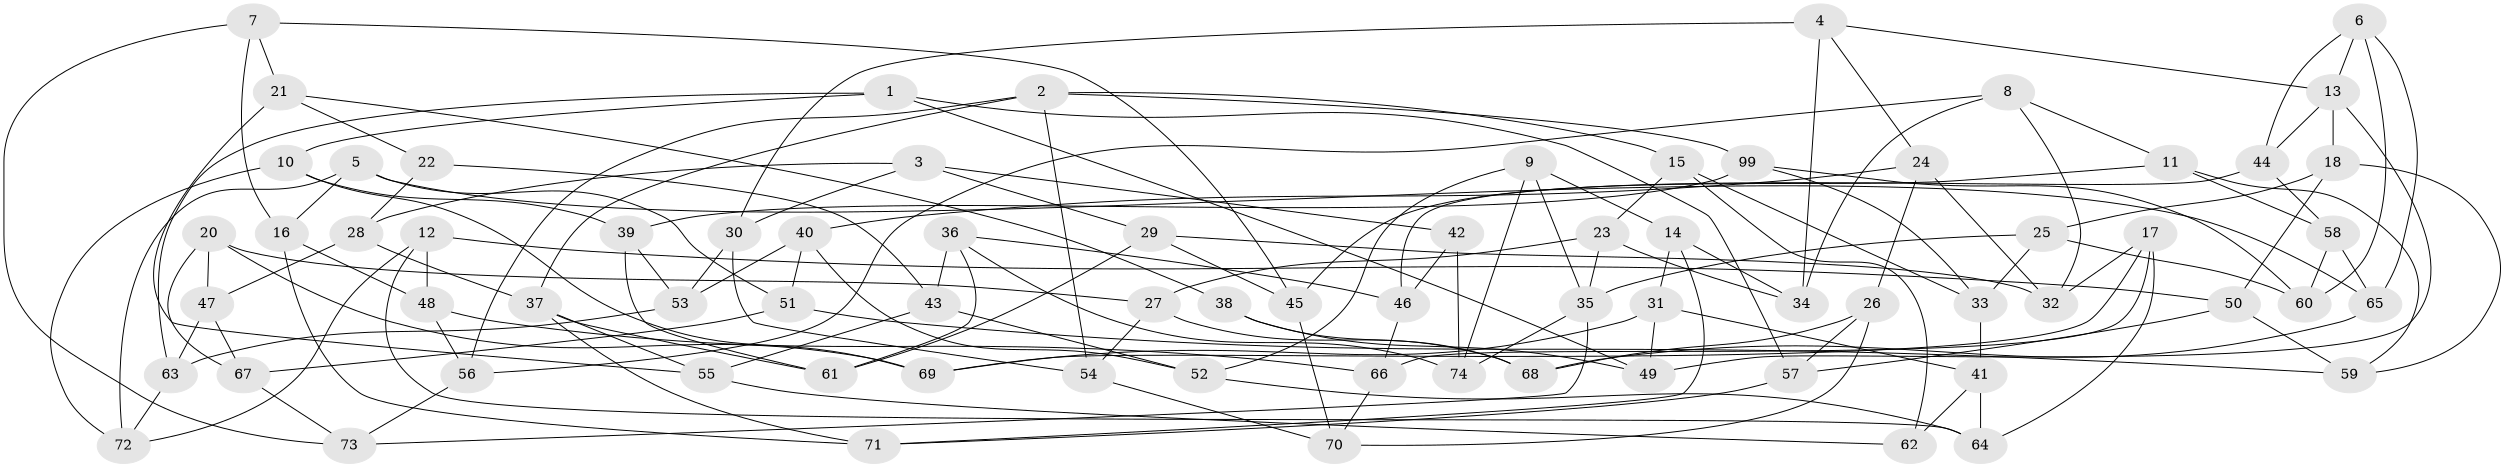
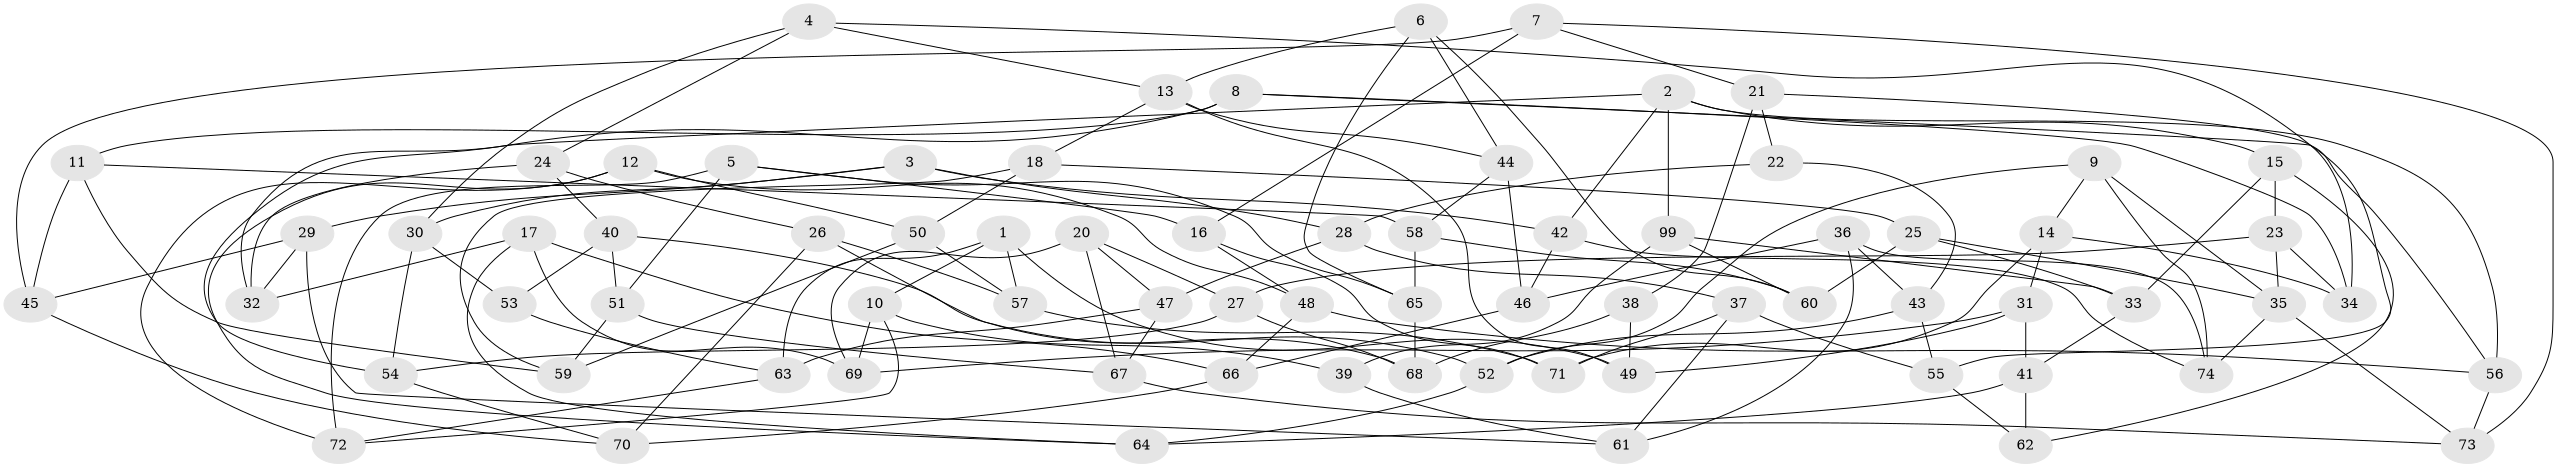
edge "2" -- "37": now "2" -- "42"
edge "39" -- "53": removed
